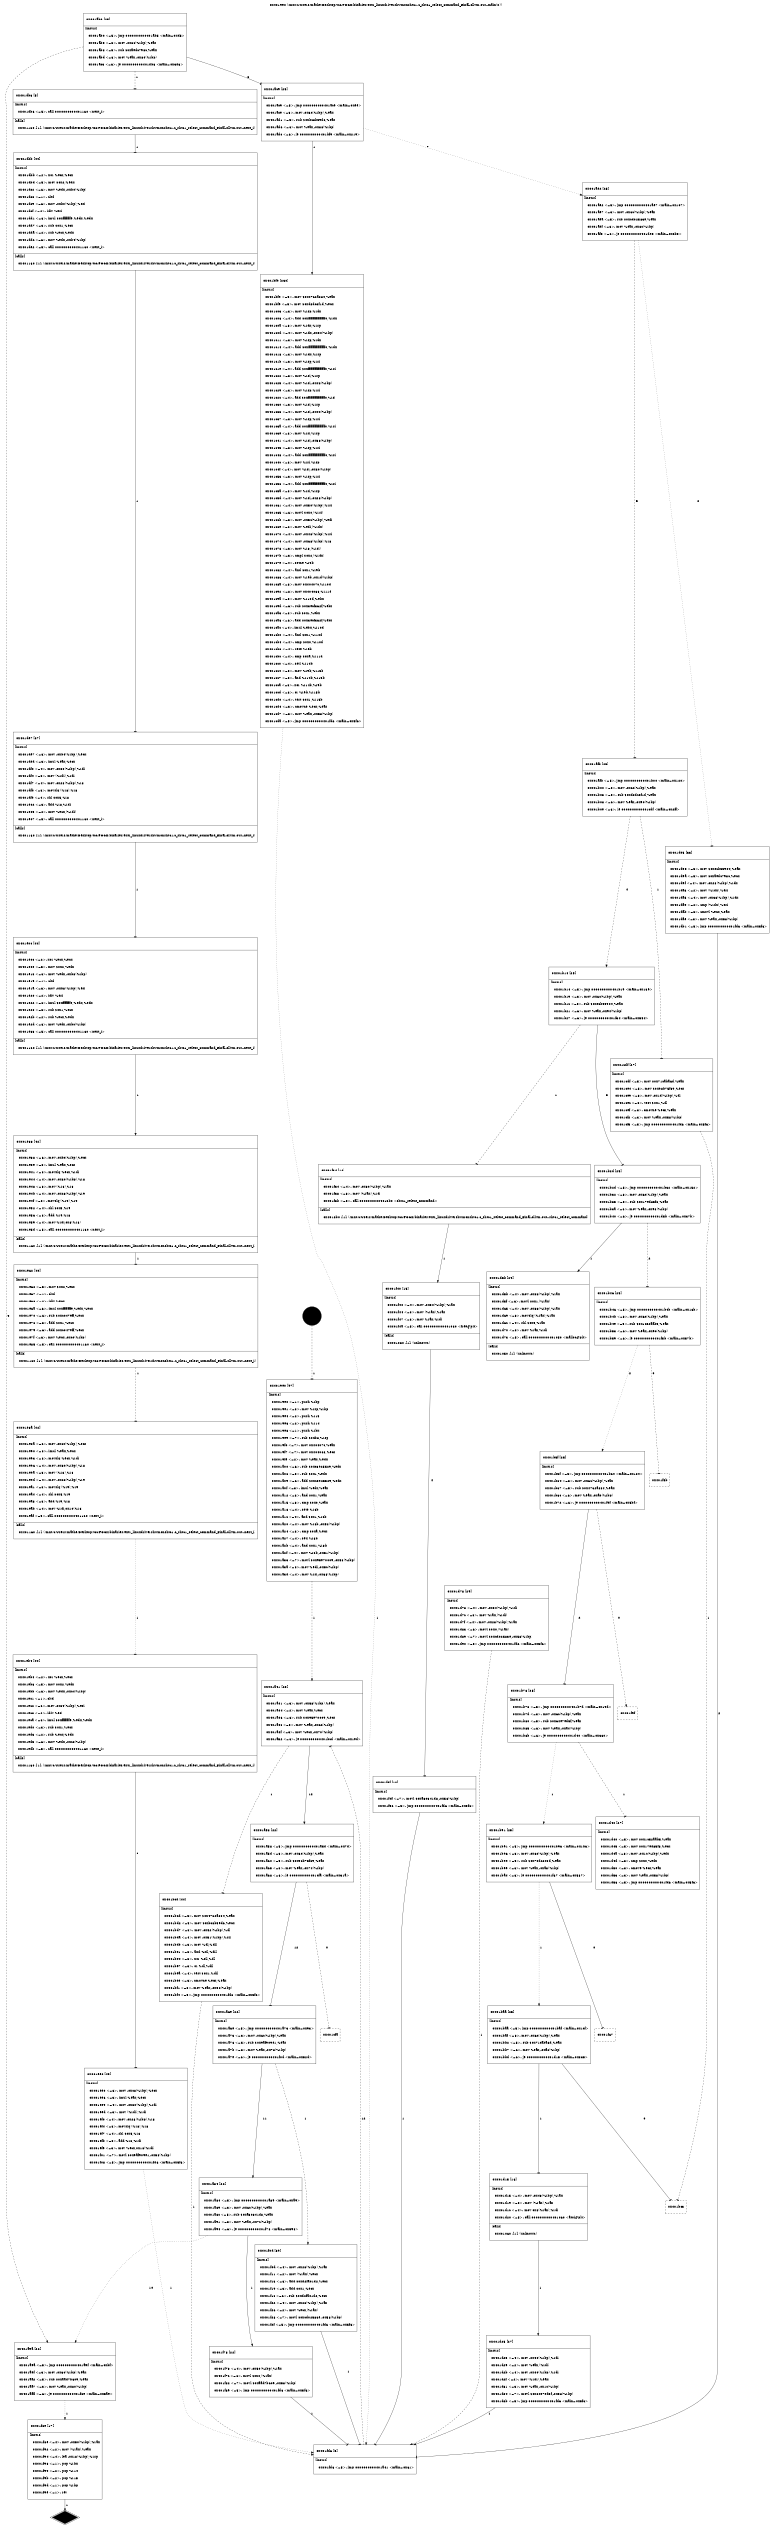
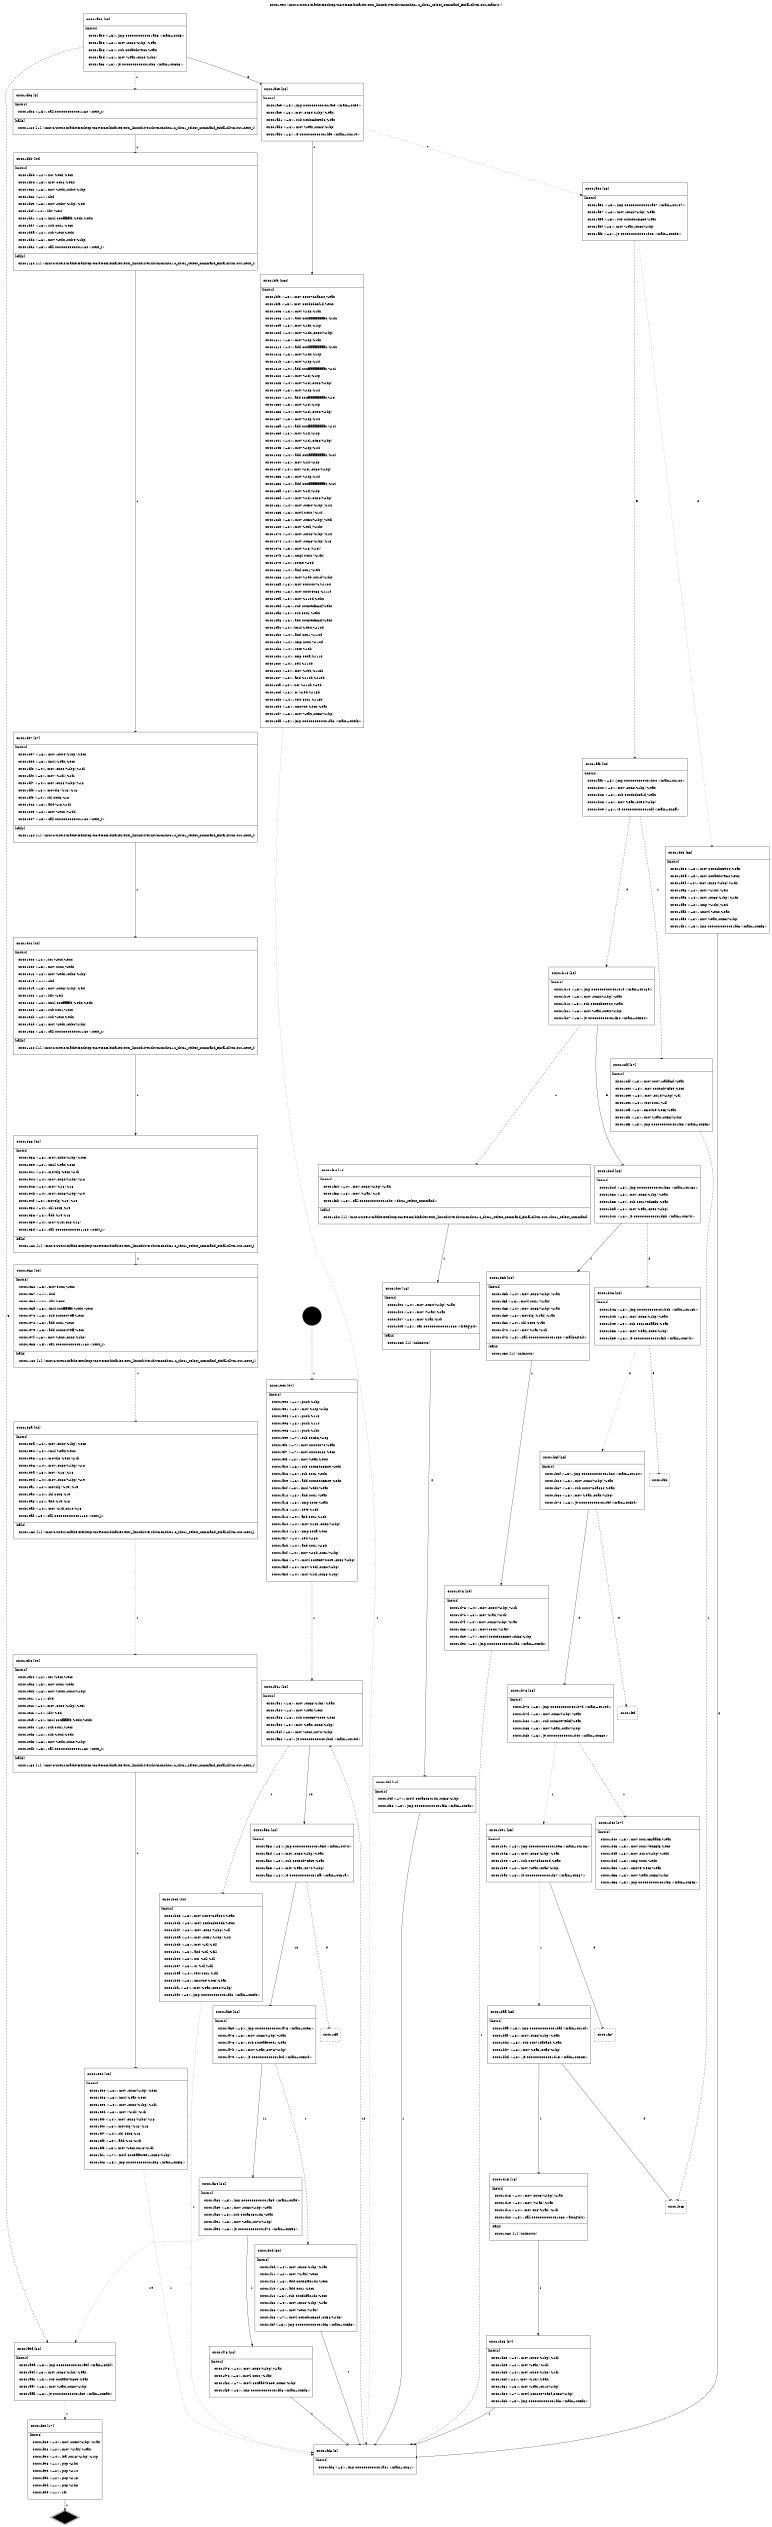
edge "0x401d5b [29]" -> "0x401d78 [29]": added, label "1"
edge "0x401bcd [44]" -> "0x401fd6 [5]": style dashed -> dotted
